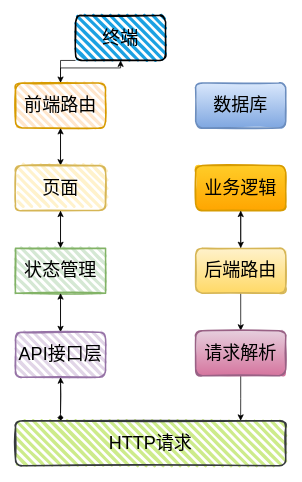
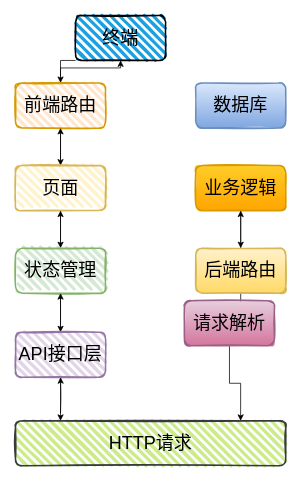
node "状态管理": shape rectangle -> rounded rectangle
node "请求解析": moved (240, 353) -> (229, 323)
edge "API接口层" -> "HTTP请求": arrowhead diamond -> classic
